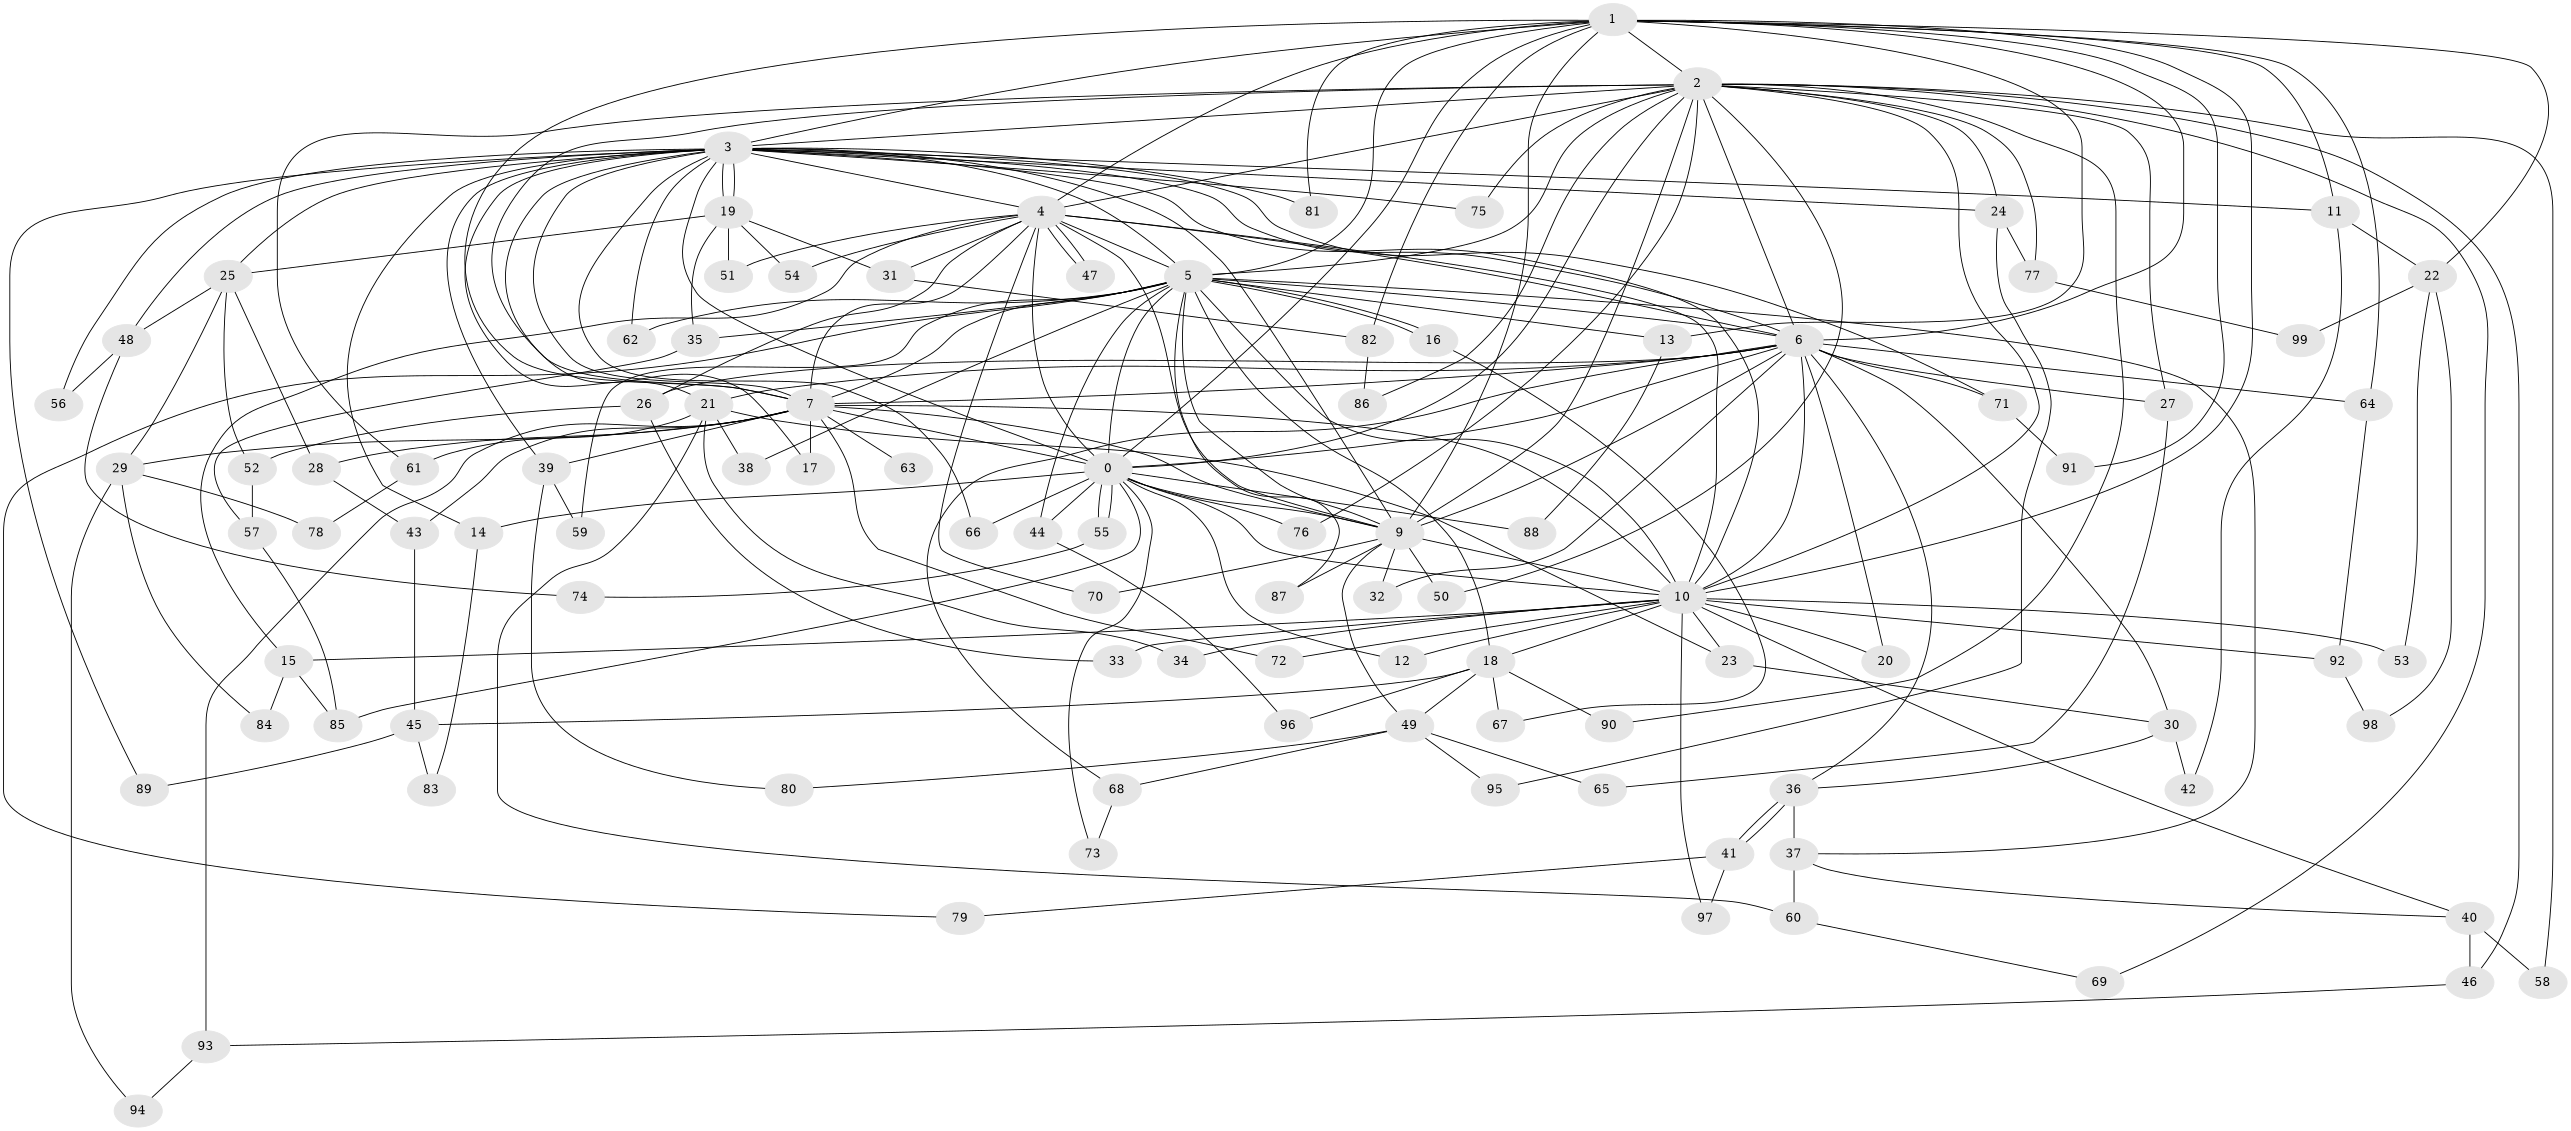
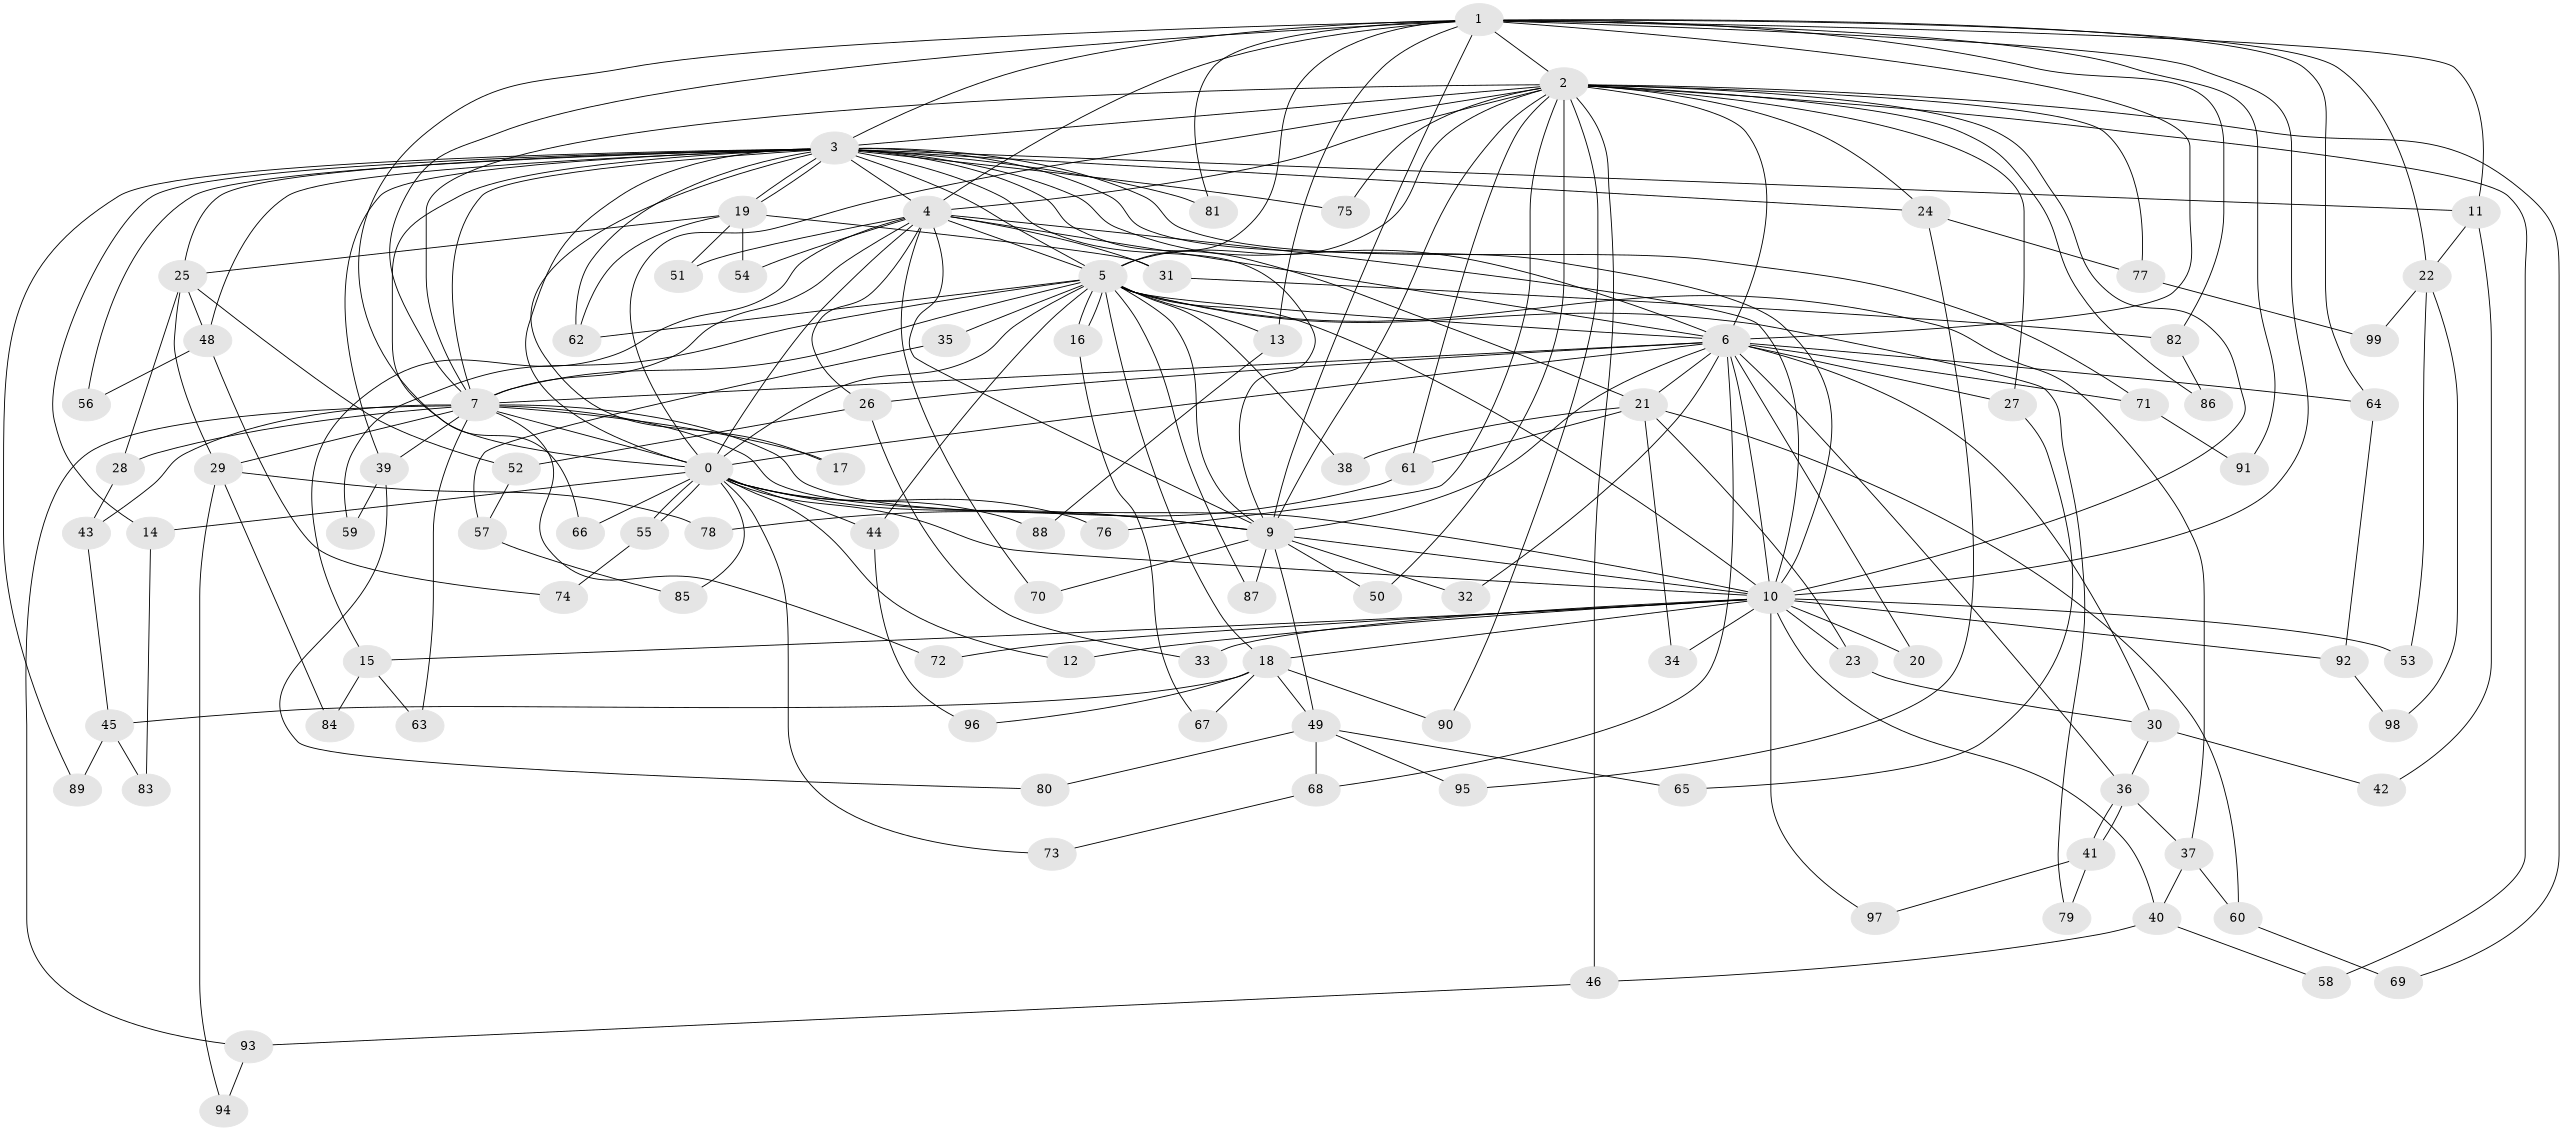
edge "19" -- "35": now "19" -- "62"
node "47": removed
edge "15" -- "85": now "15" -- "63"
